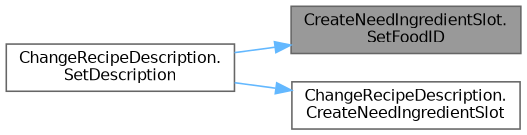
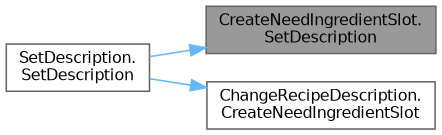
node "CreateNeedIngredientSlot. SetFoodID": label "CreateNeedIngredientSlot. SetFoodID" -> "CreateNeedIngredientSlot. SetDescription"
node "ChangeRecipeDescription. SetDescription": label "ChangeRecipeDescription. SetDescription" -> "SetDescription. SetDescription"
